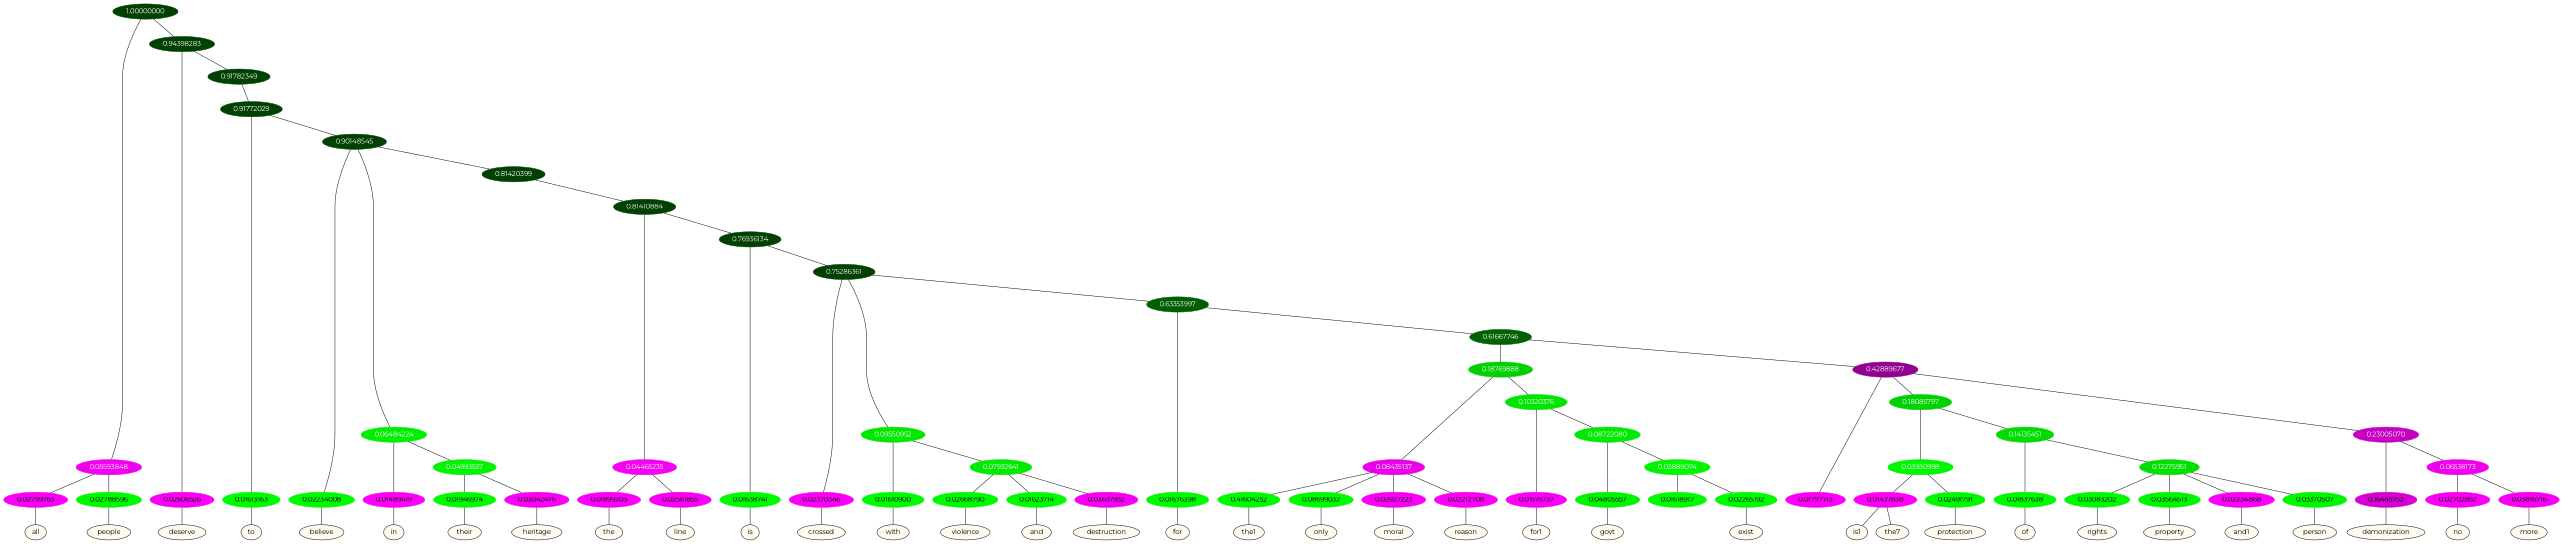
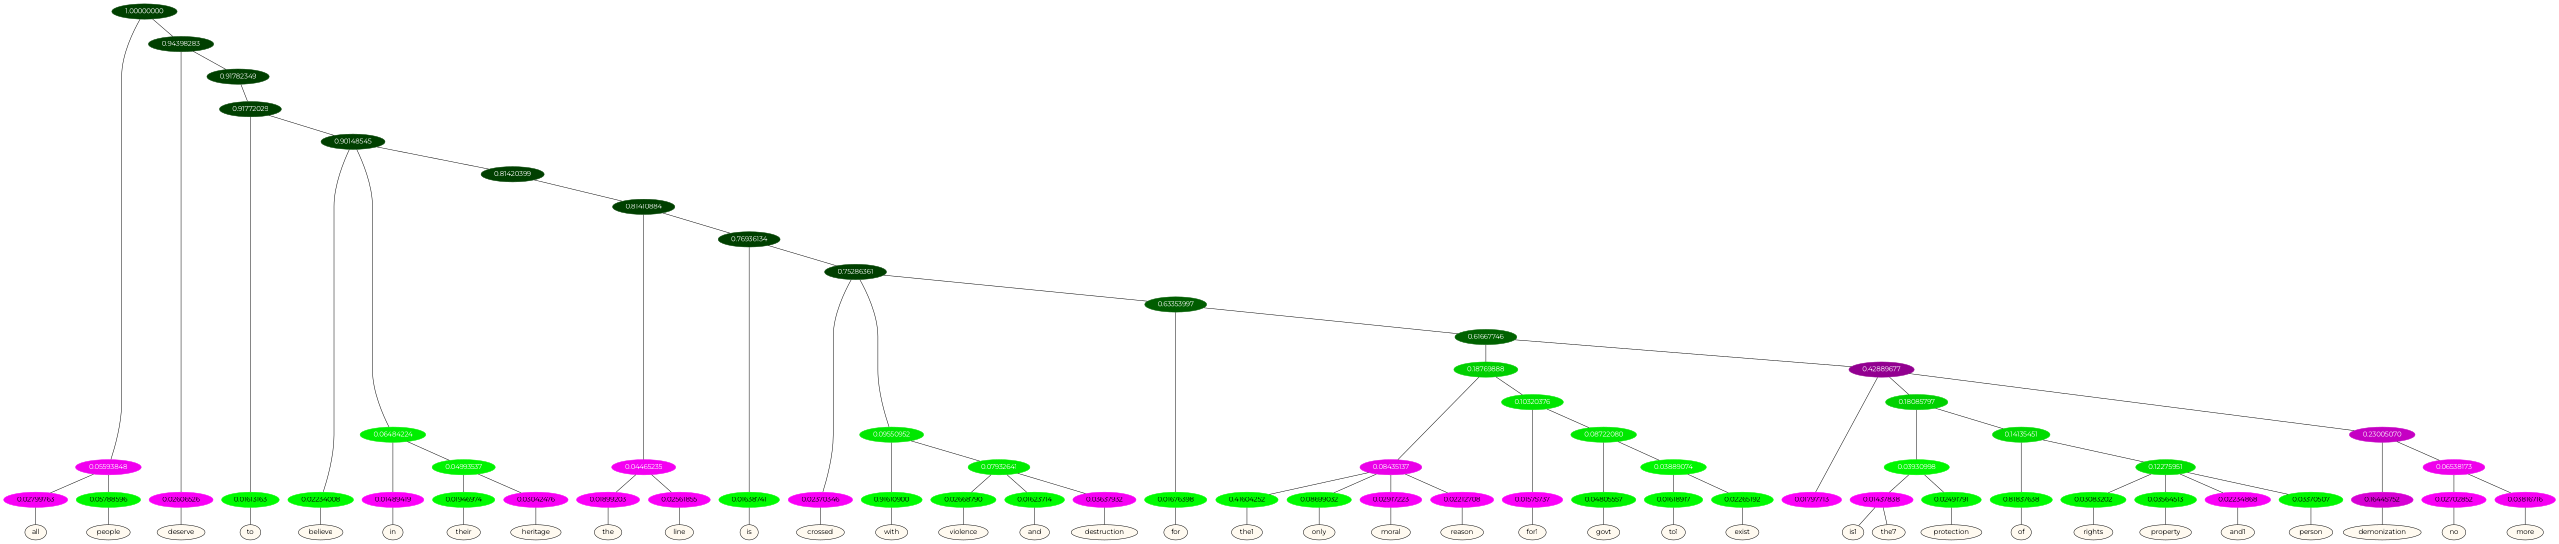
node "0.02788596": label "0.02788596" -> "0.05788596"
node "0.01610900": label "0.01610900" -> "0.91610900"
node "0.02927223": label "0.02927223" -> "0.02917223"
node "0.01837638": label "0.01837638" -> "0.81837638"
node "to1": added
